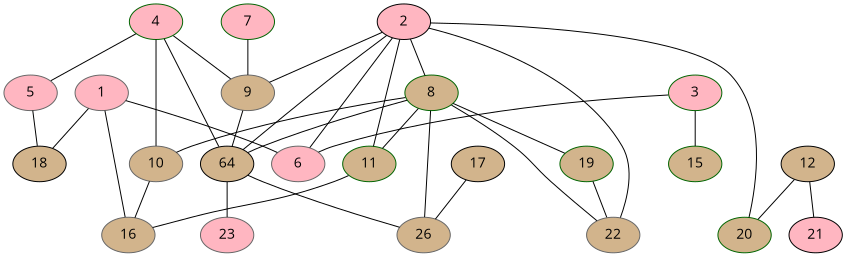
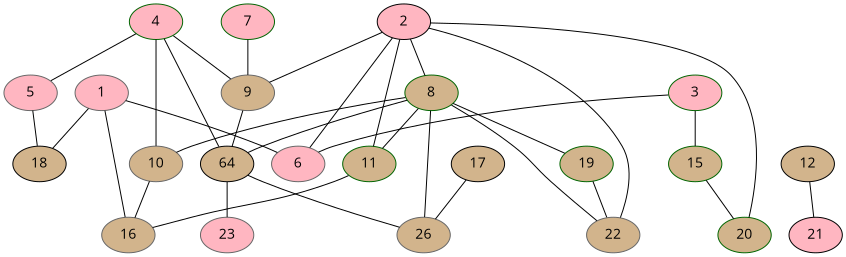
edge "2" -- "64": removed
edge "12" -- "20": now "15" -- "20"
